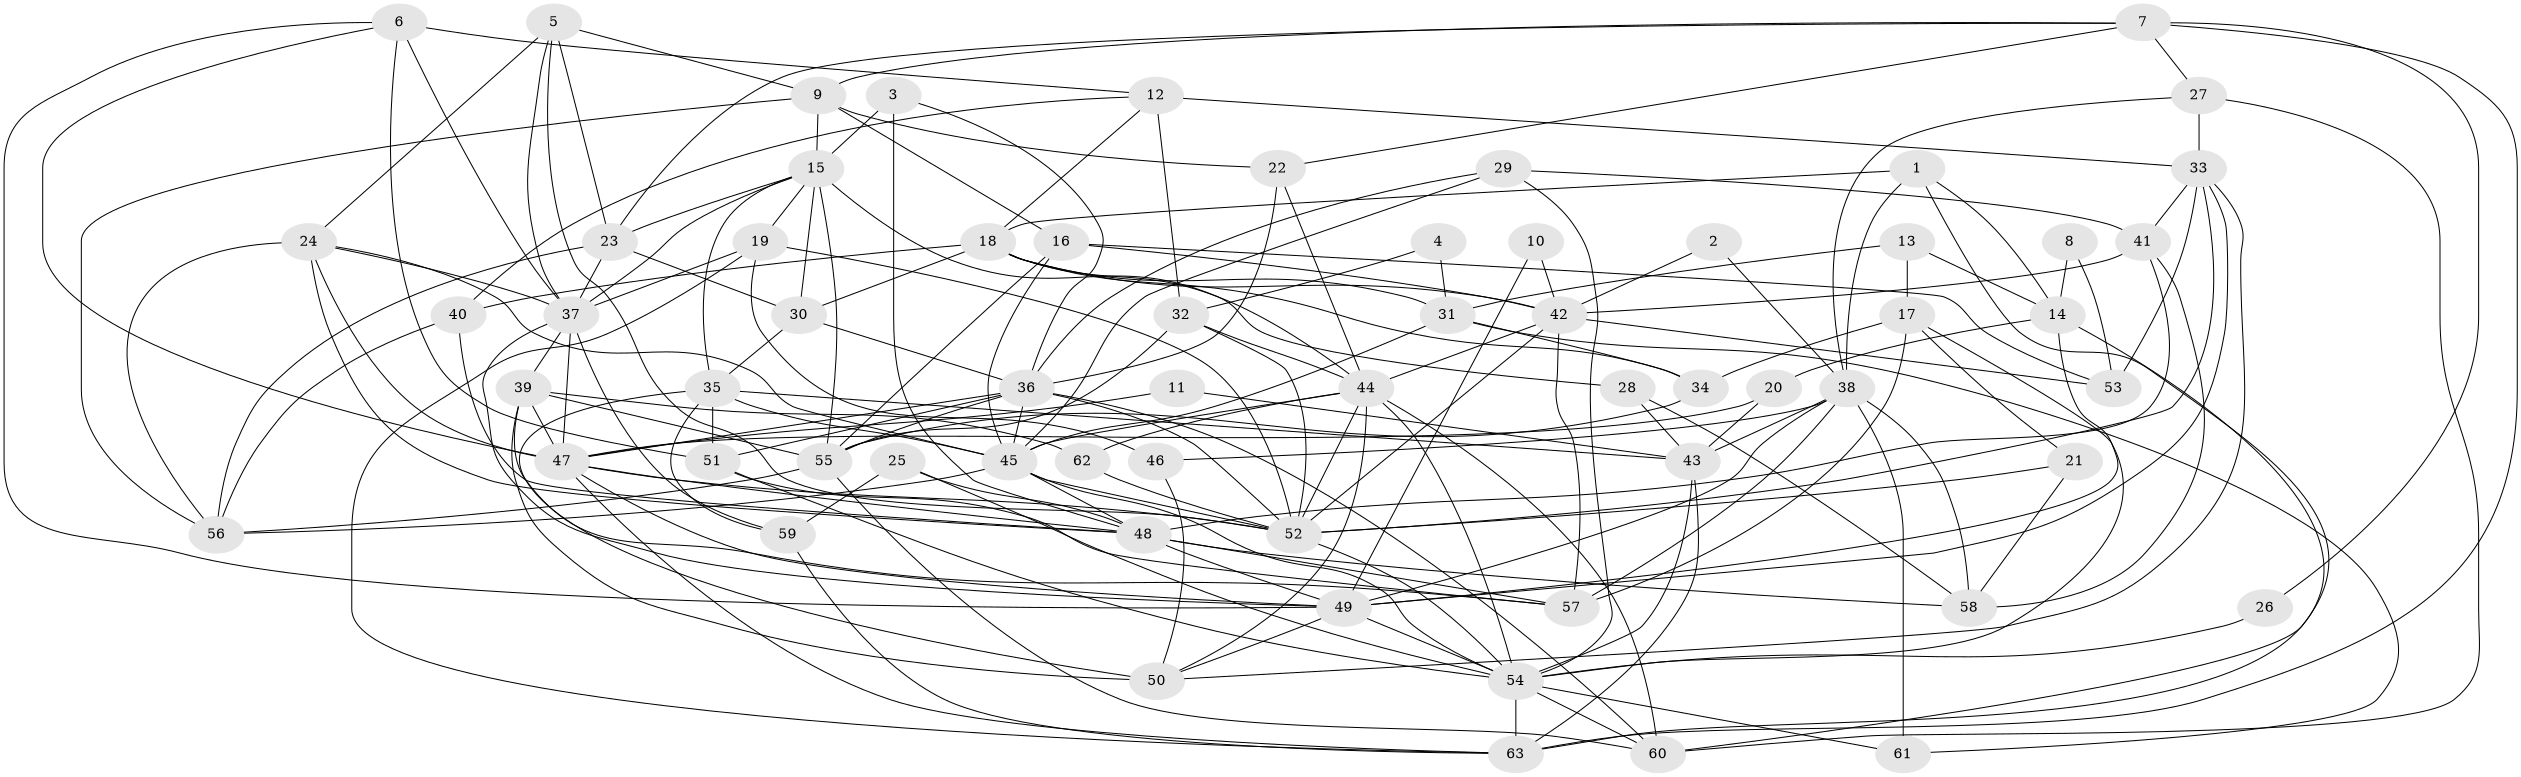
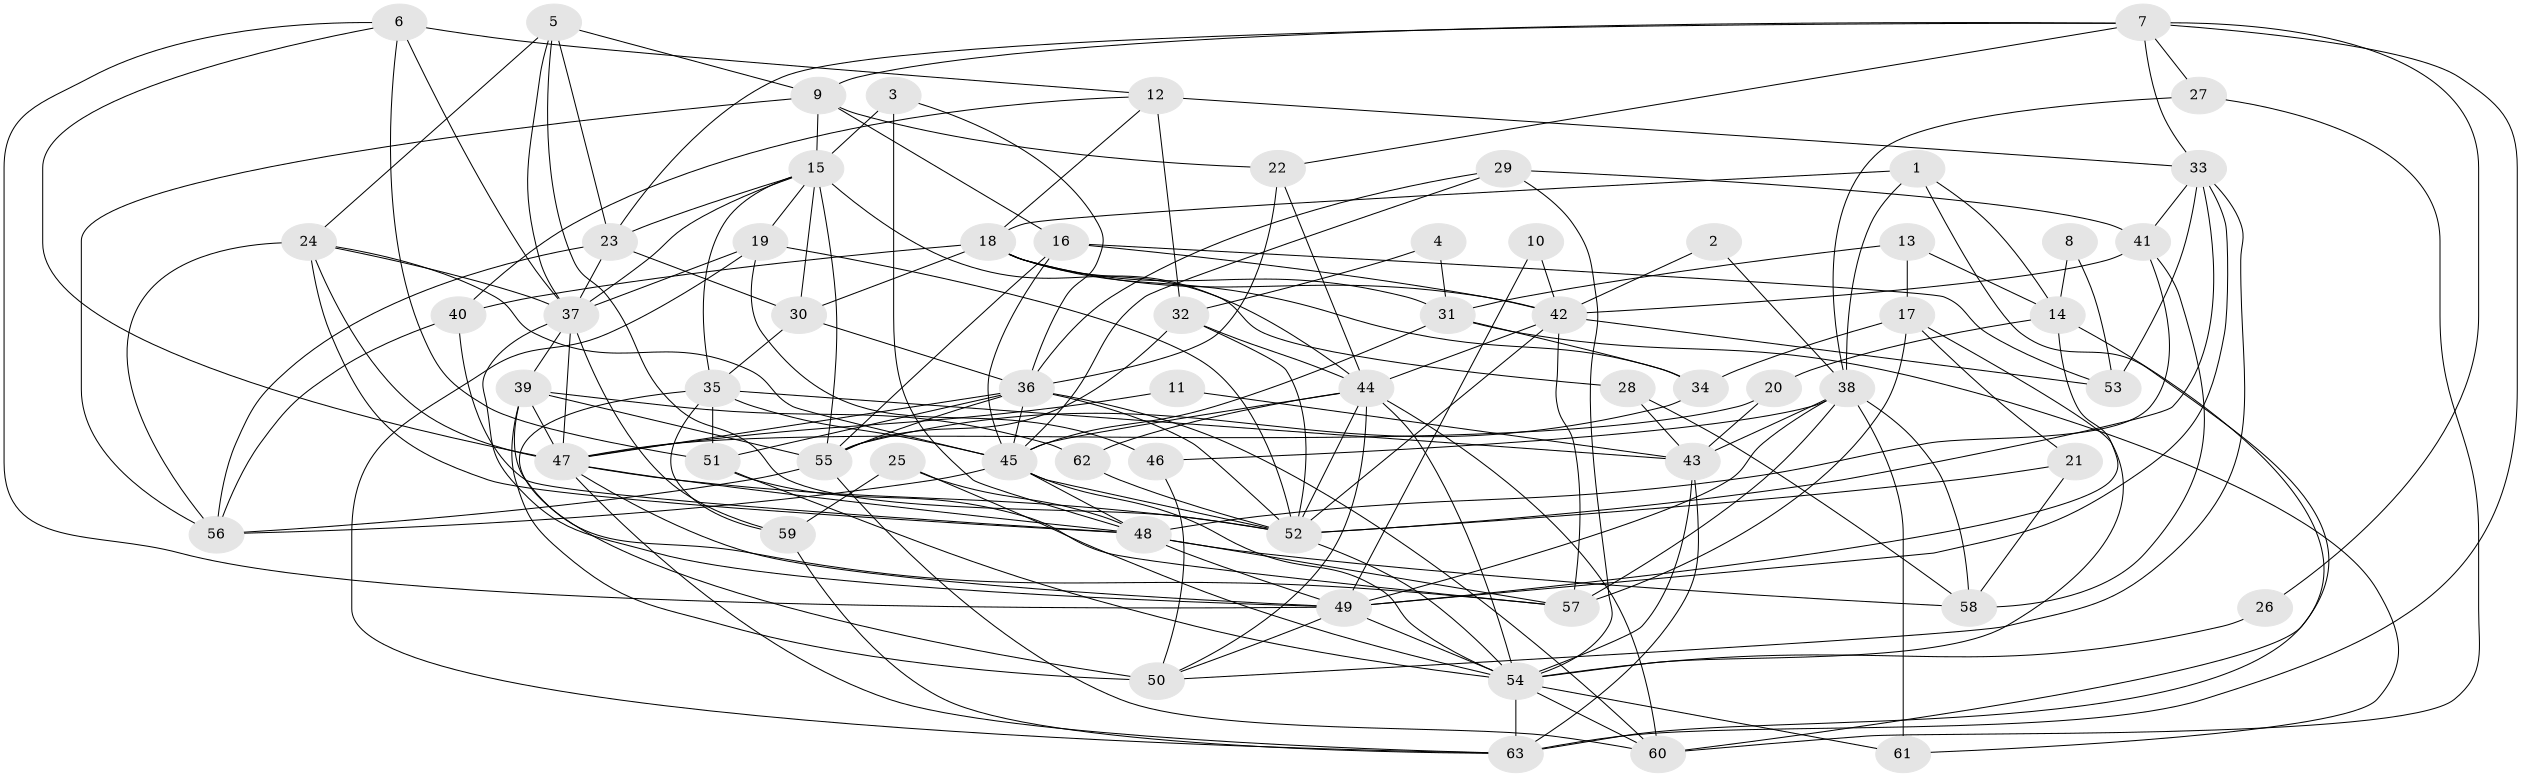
edge "27" -- "33": now "7" -- "33"
